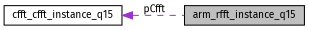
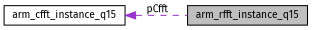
node "cfft_cfft_instance_q15": label "cfft_cfft_instance_q15" -> "arm_cfft_instance_q15"
